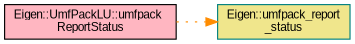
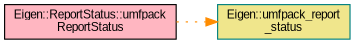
node "Eigen::UmfPackLU::umfpack ReportStatus": label "Eigen::UmfPackLU::umfpack ReportStatus" -> "Eigen::ReportStatus::umfpack ReportStatus"
